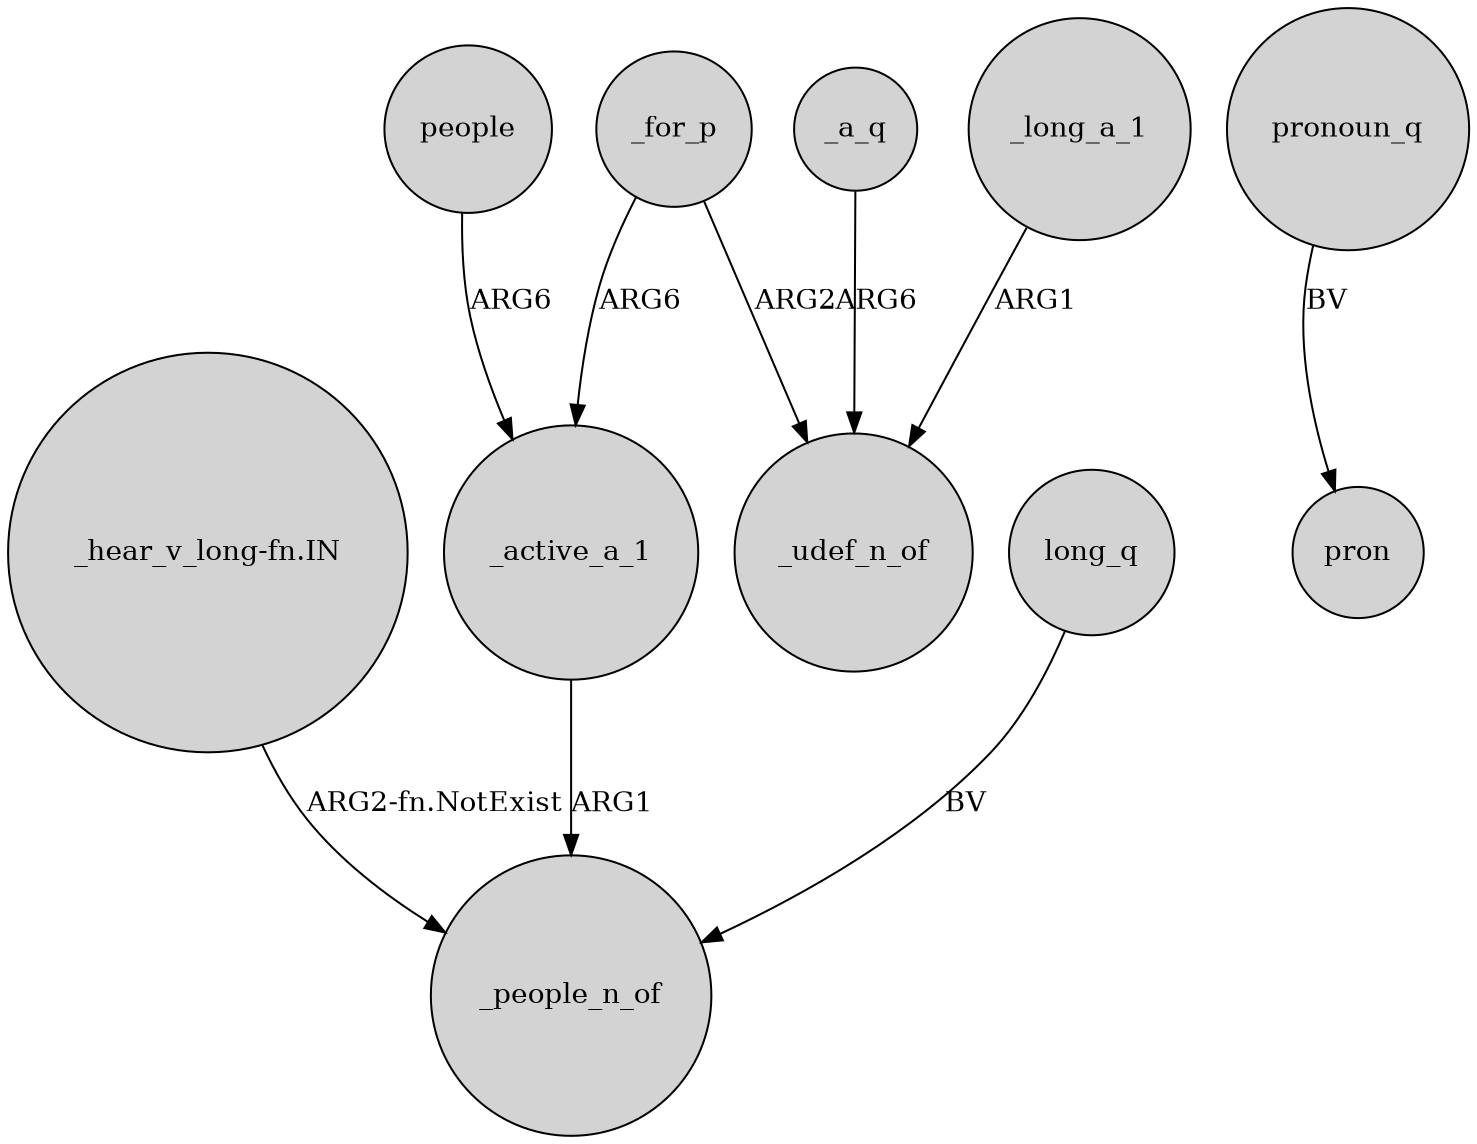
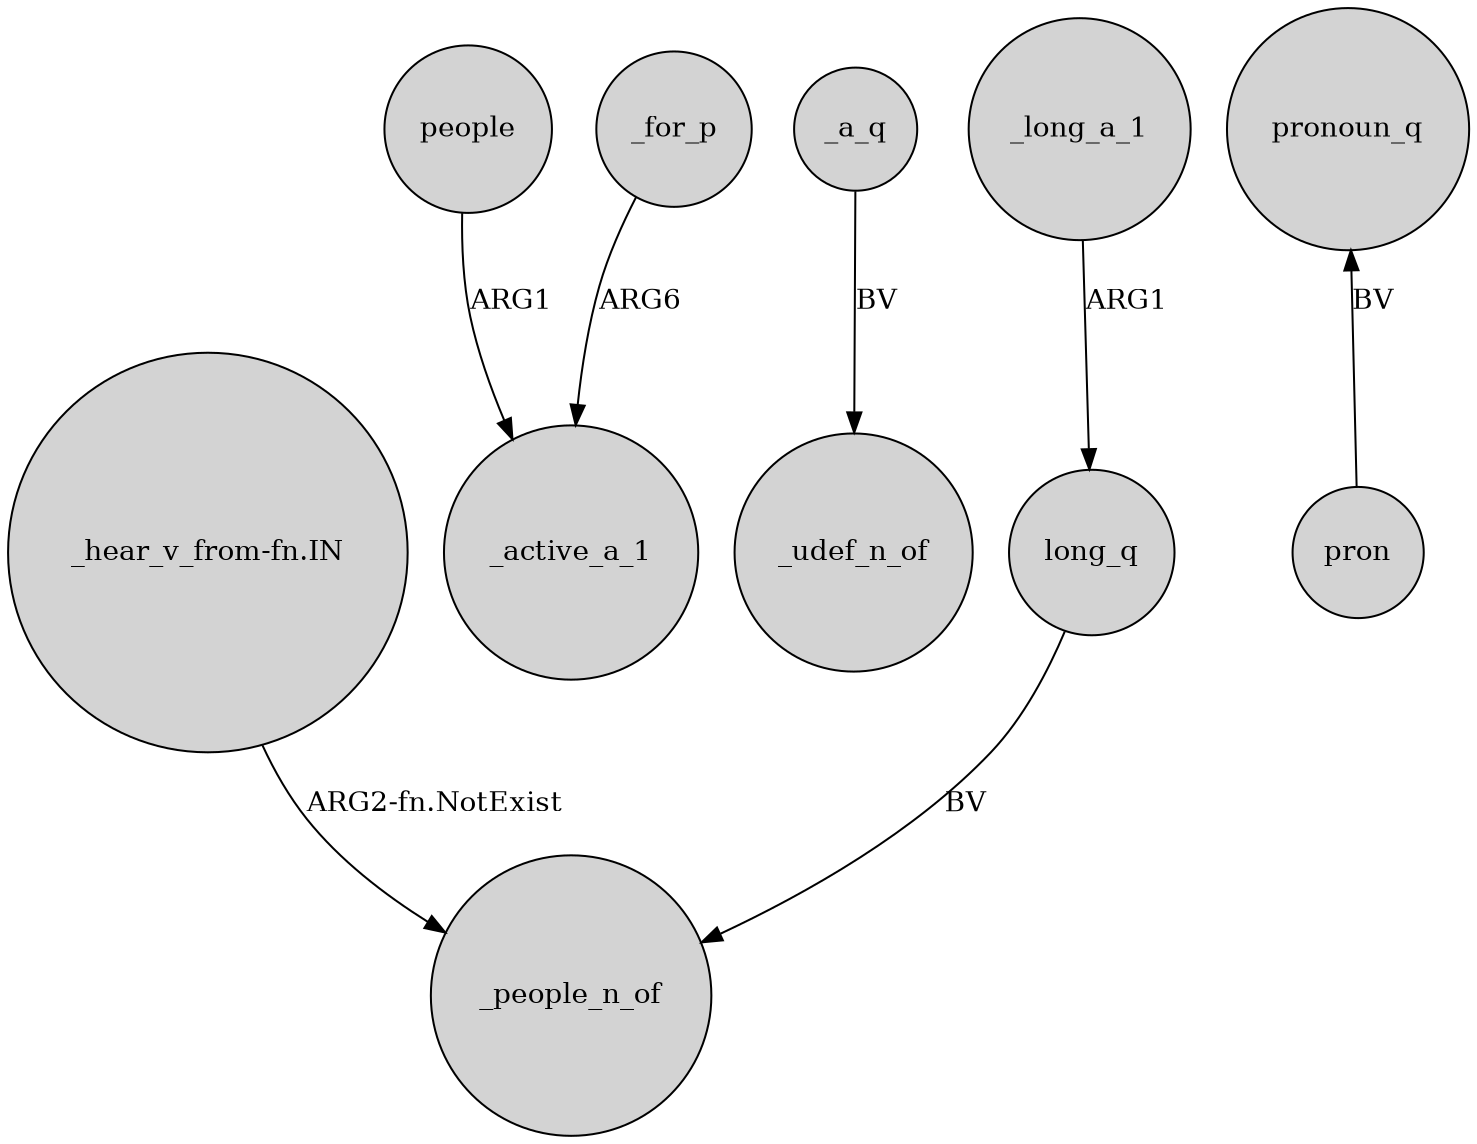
edge "people" -> "_active_a_1": label "ARG6" -> "ARG1"
edge "_a_q" -> "_udef_n_of": label "ARG6" -> "BV"
edge "_for_p" -> "_udef_n_of": removed, label "ARG2"
edge "_long_a_1" -> "_udef_n_of": now "_long_a_1" -> "long_q"
edge "pronoun_q" -> "pron": reversed
node "_hear_v_long-fn.IN": label "_hear_v_long-fn.IN" -> "_hear_v_from-fn.IN"
edge "_active_a_1" -> "_people_n_of": removed, label "ARG1"
